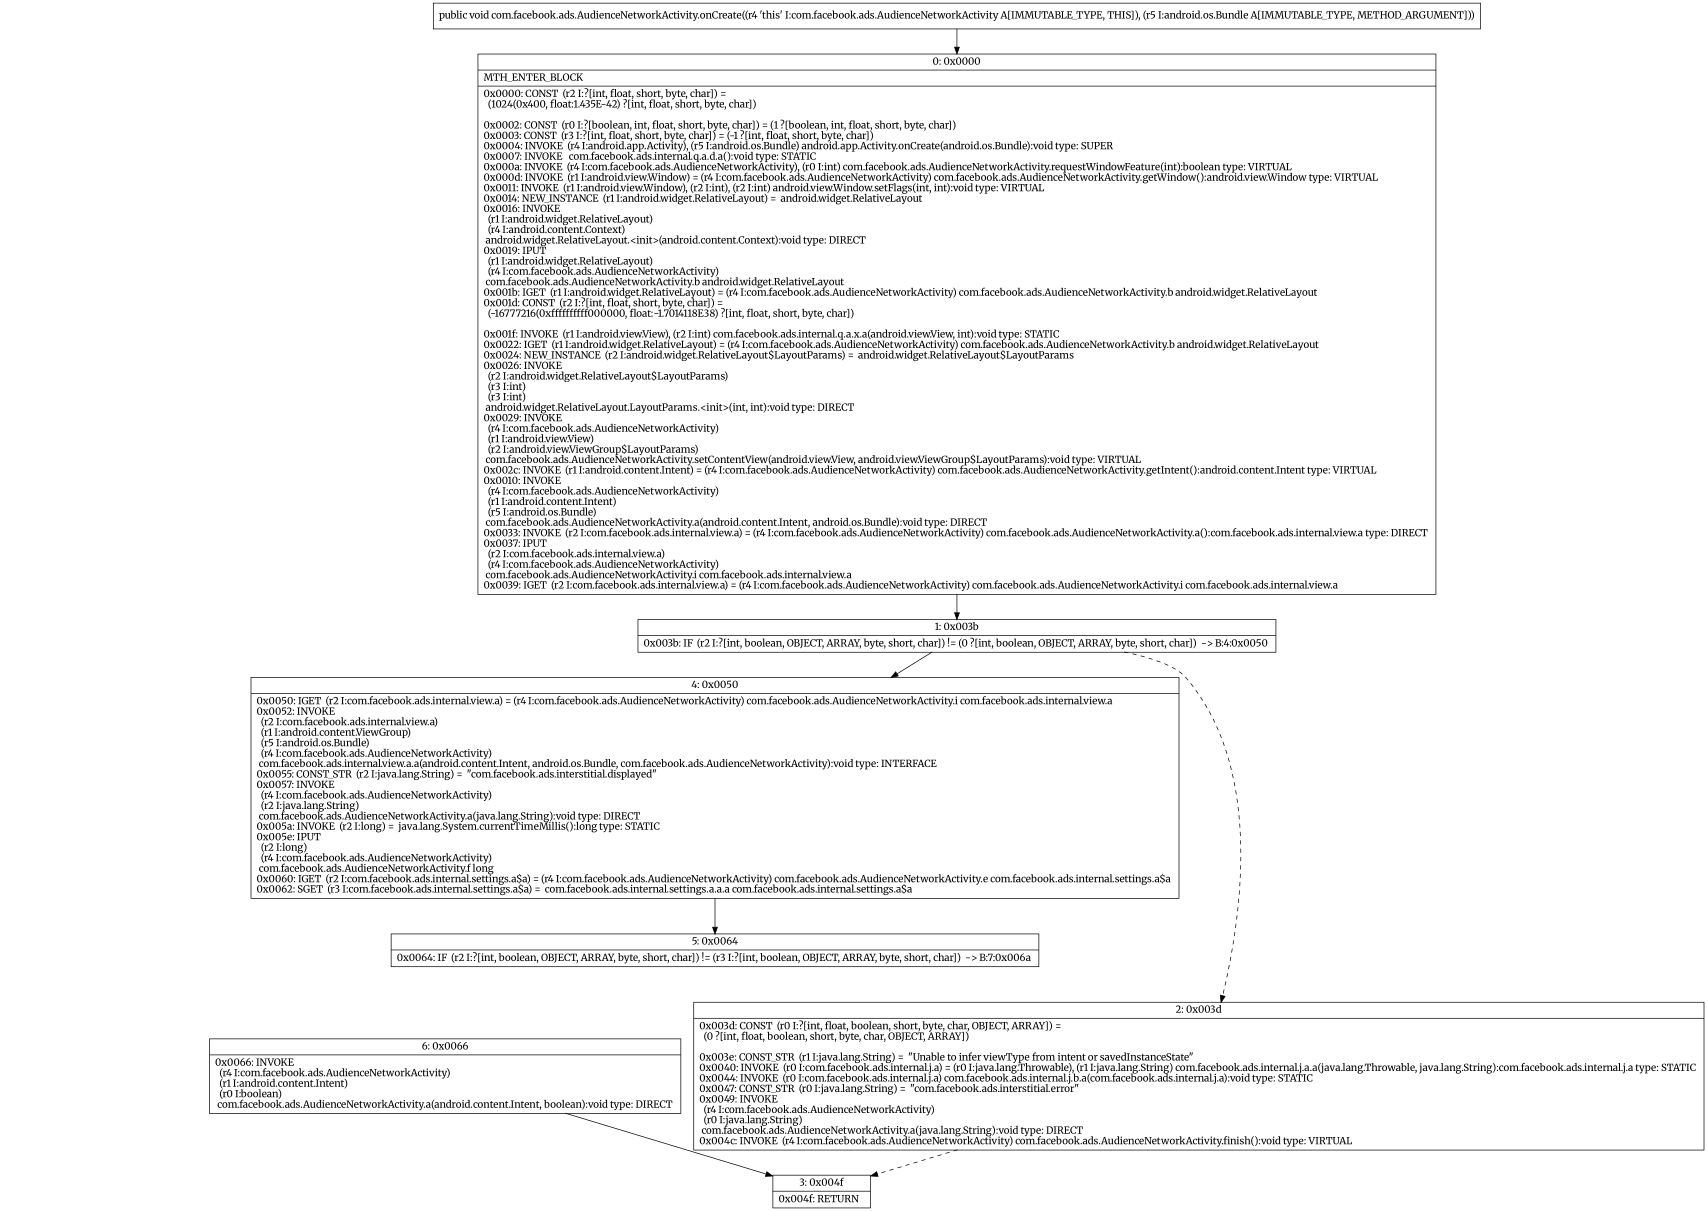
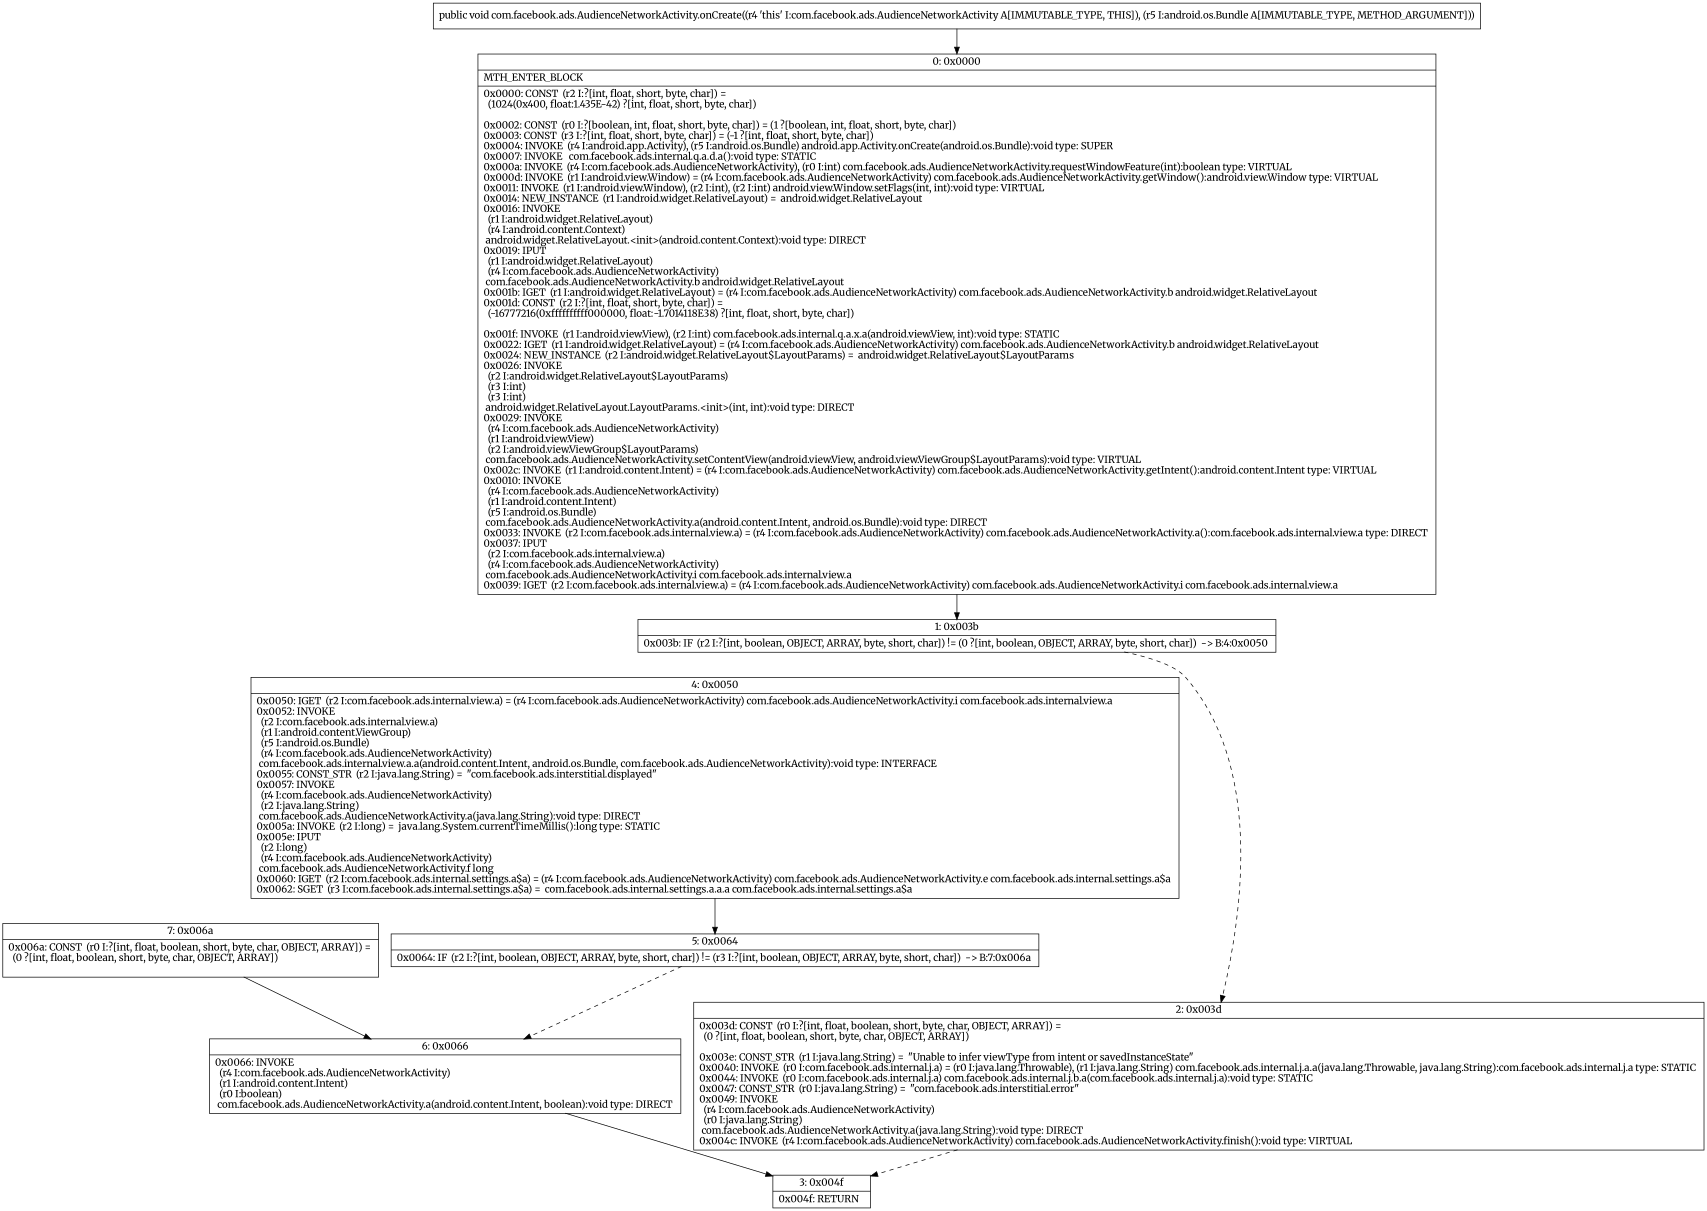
edge "1: 0x003b" -> "4: 0x0050": removed
node "7: 0x006a": added
edge "5: 0x0064" -> "6: 0x0066": added
